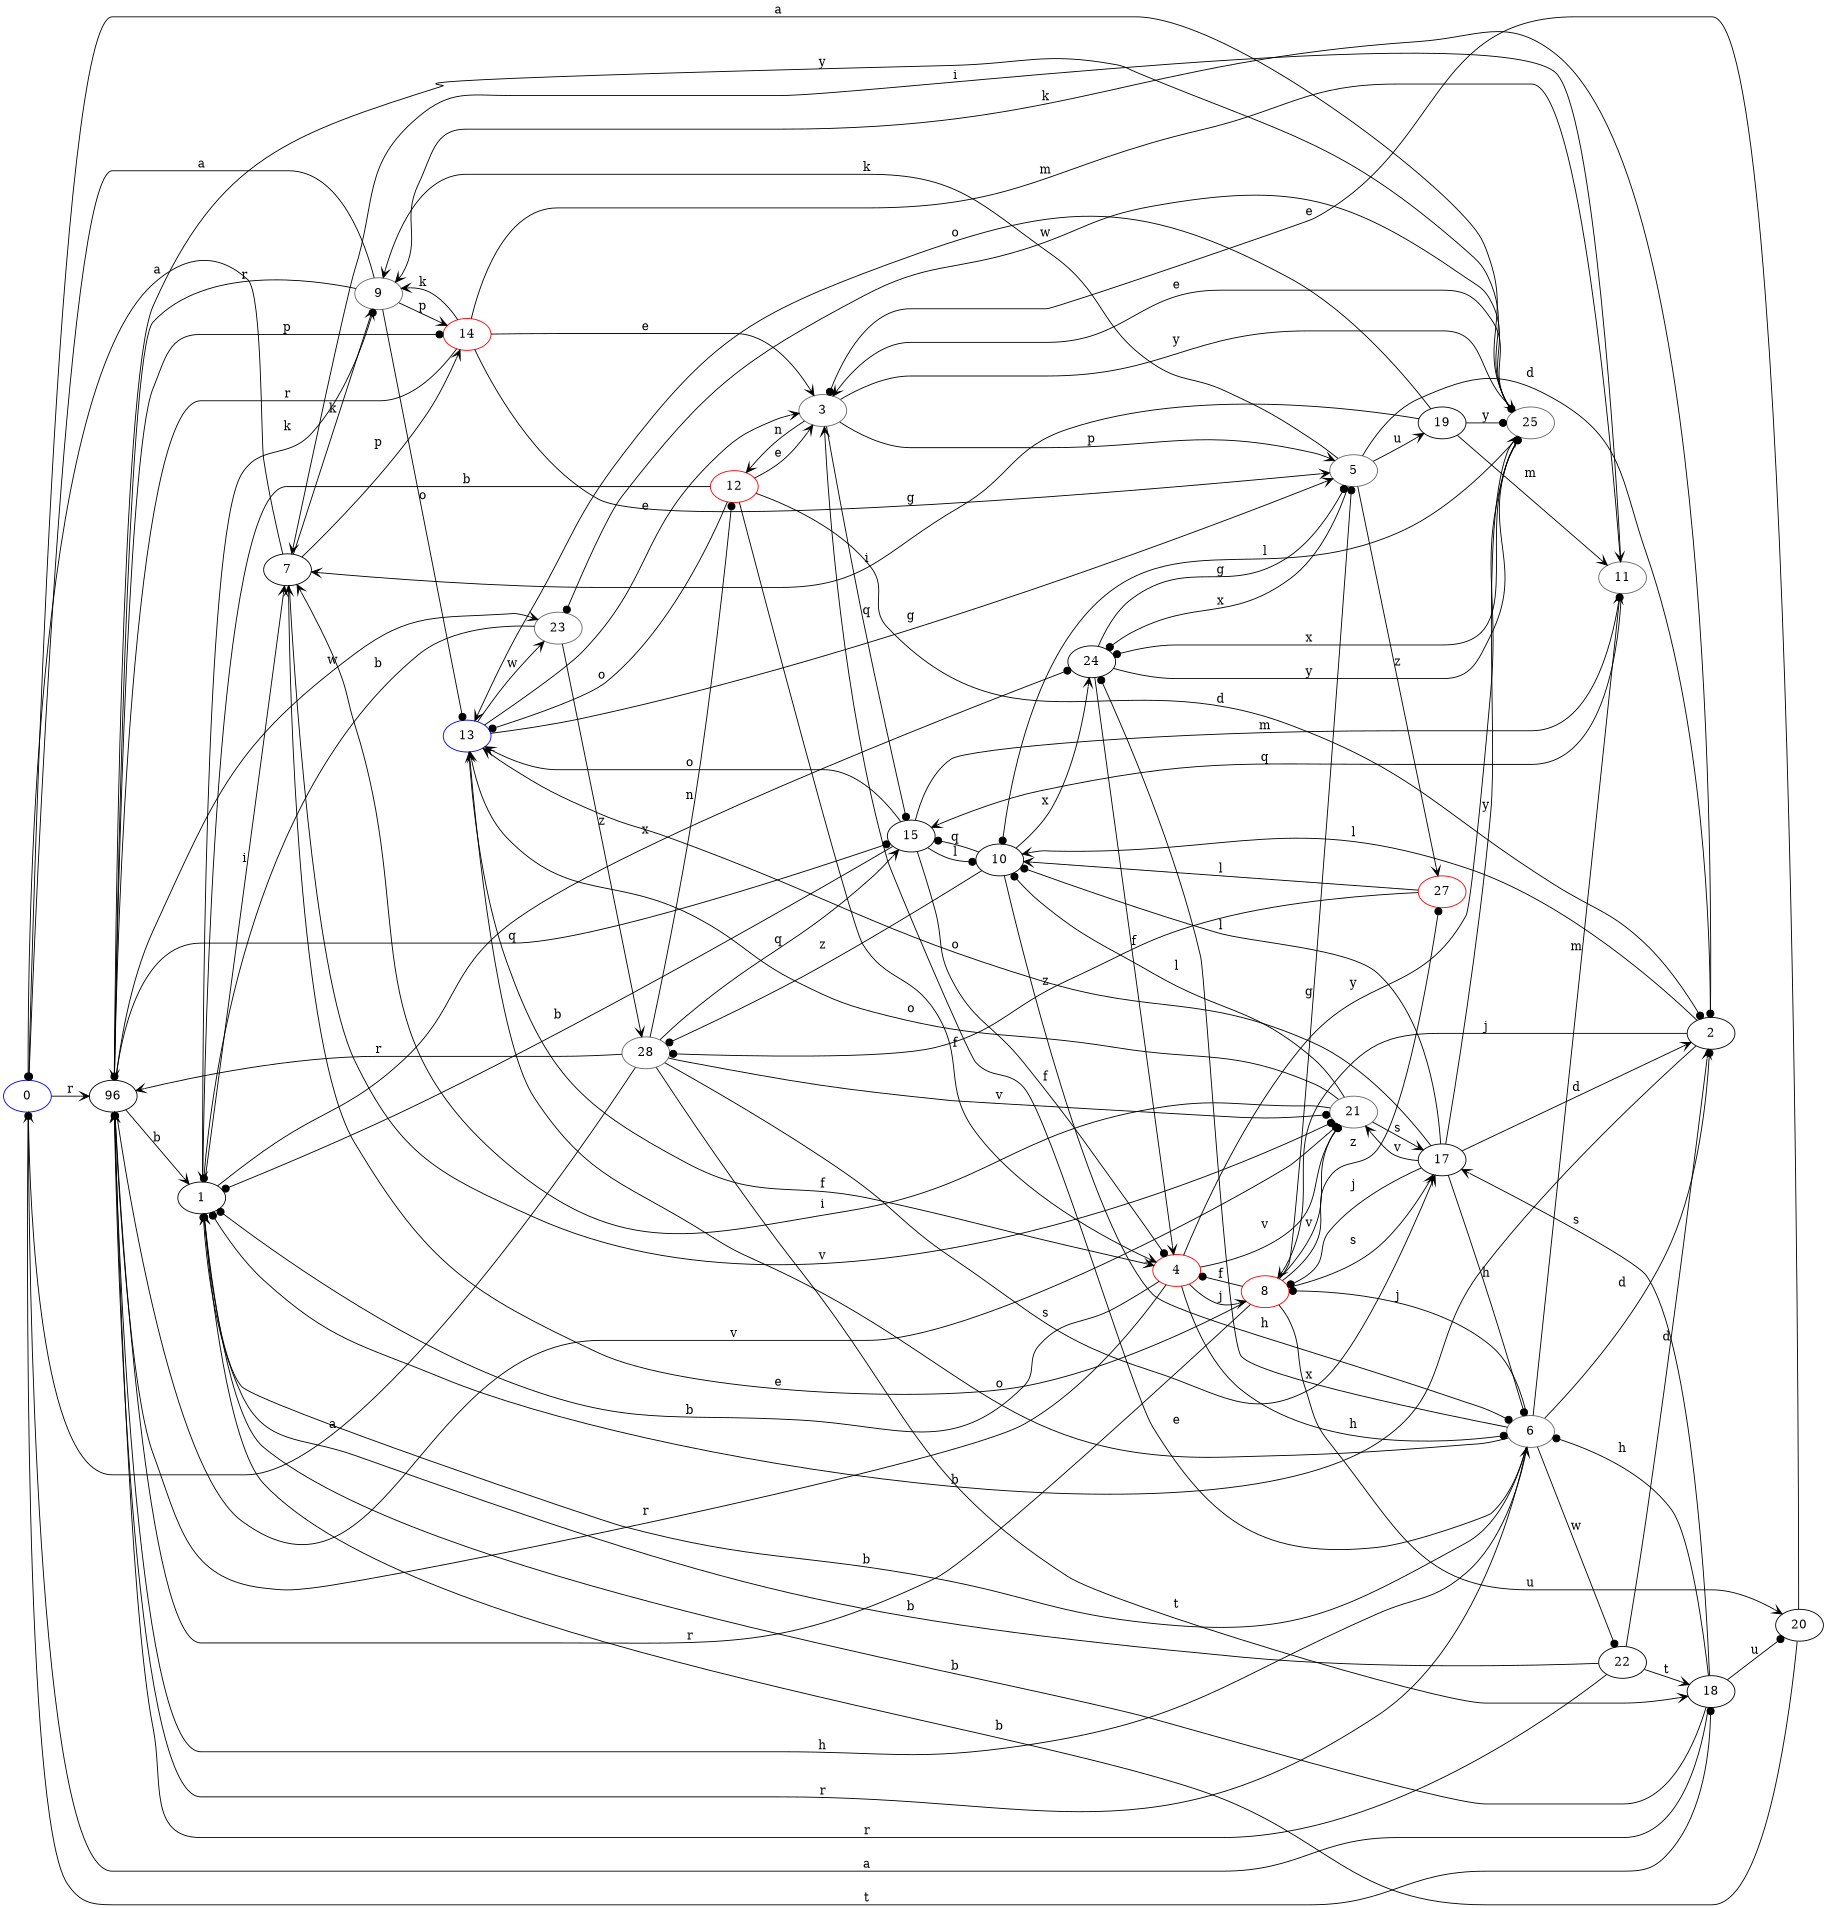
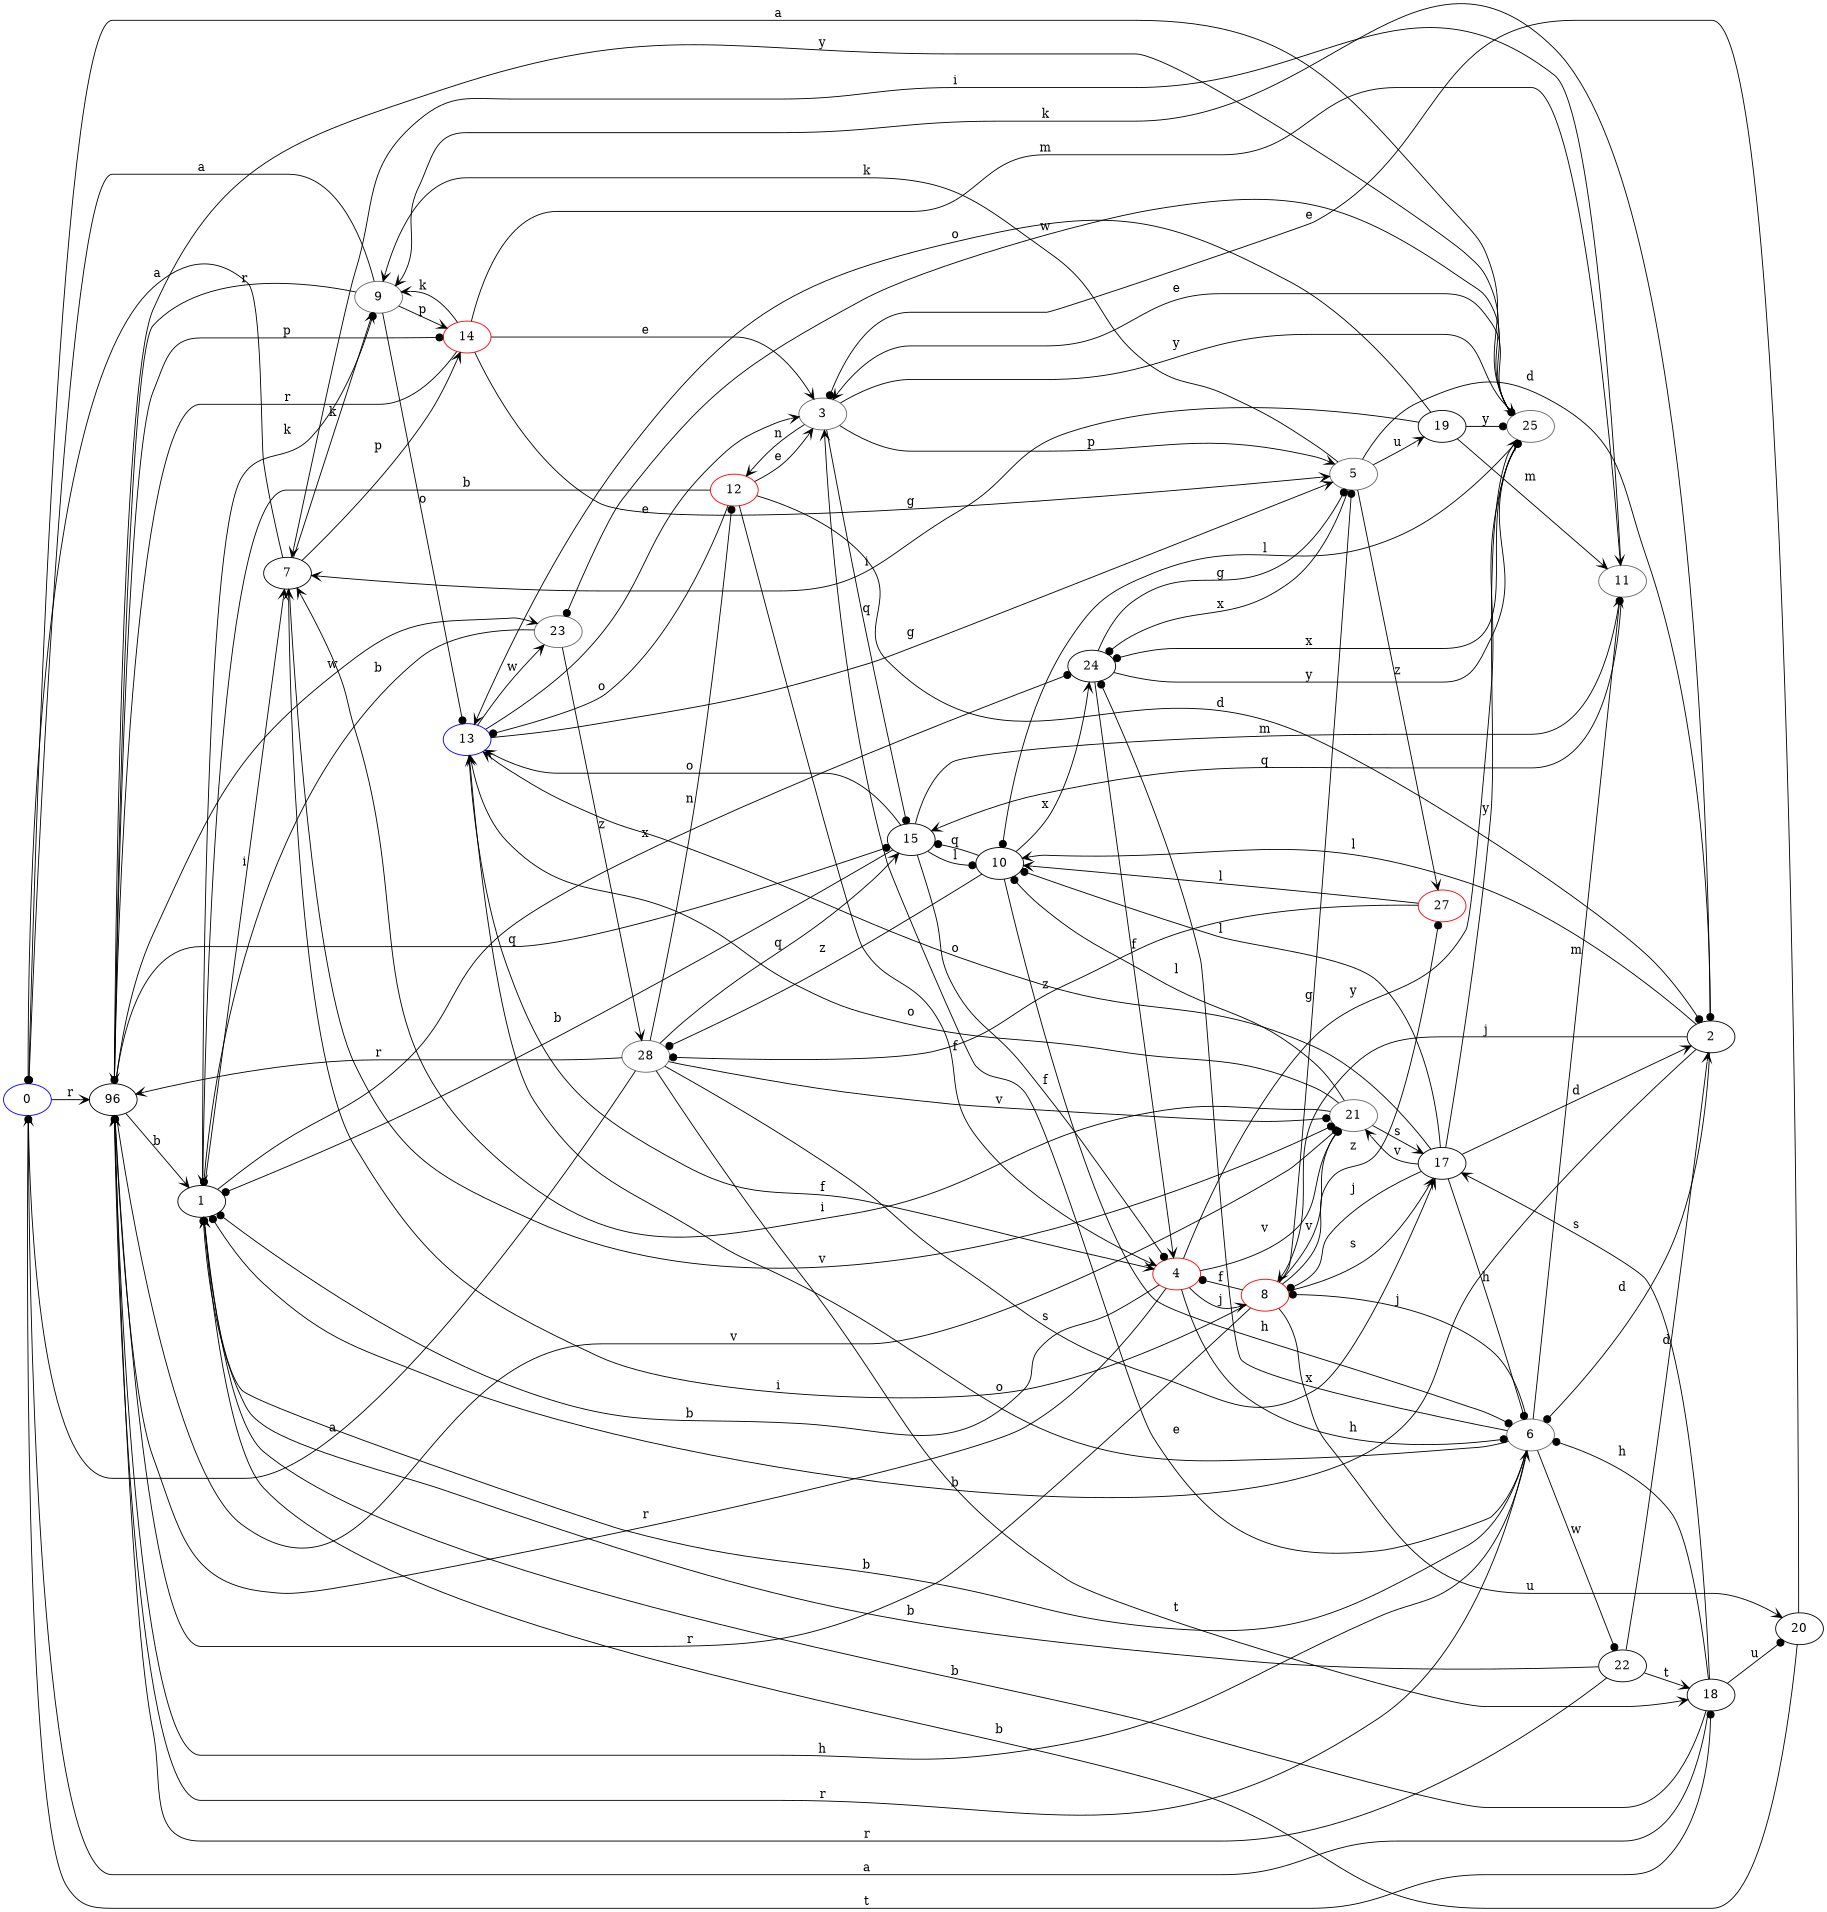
edge "6" -> "2": reversed
edge "8" -> "7": label "e" -> "i"
